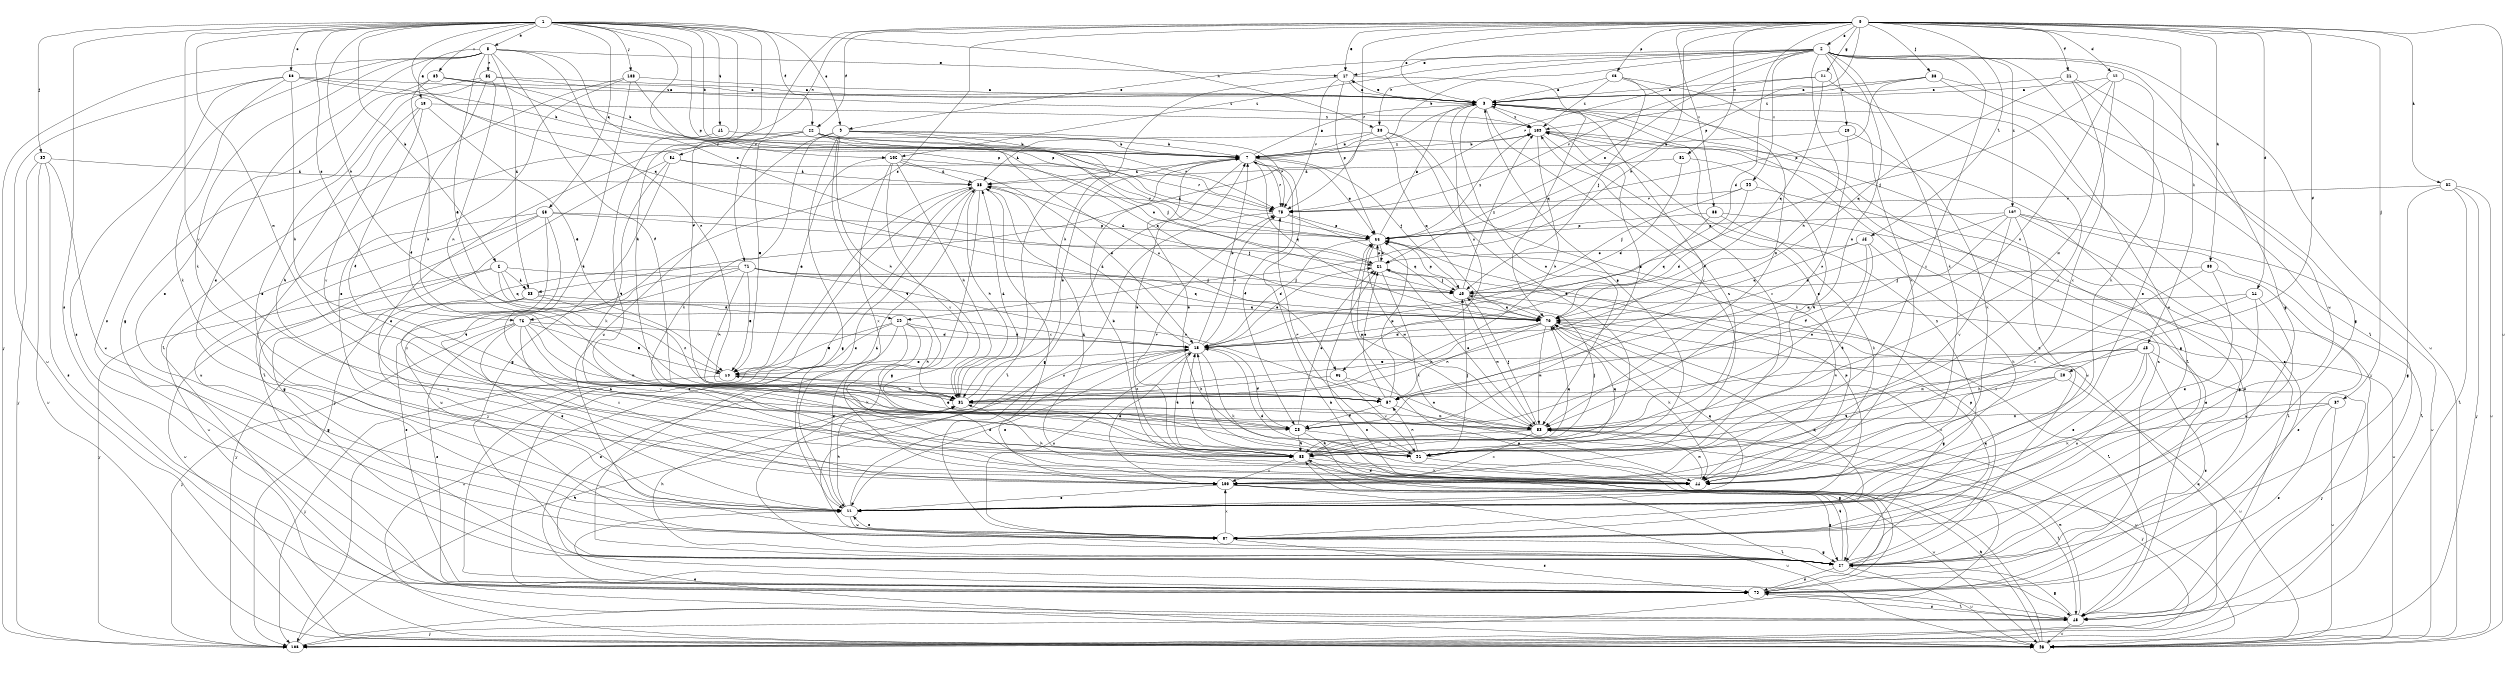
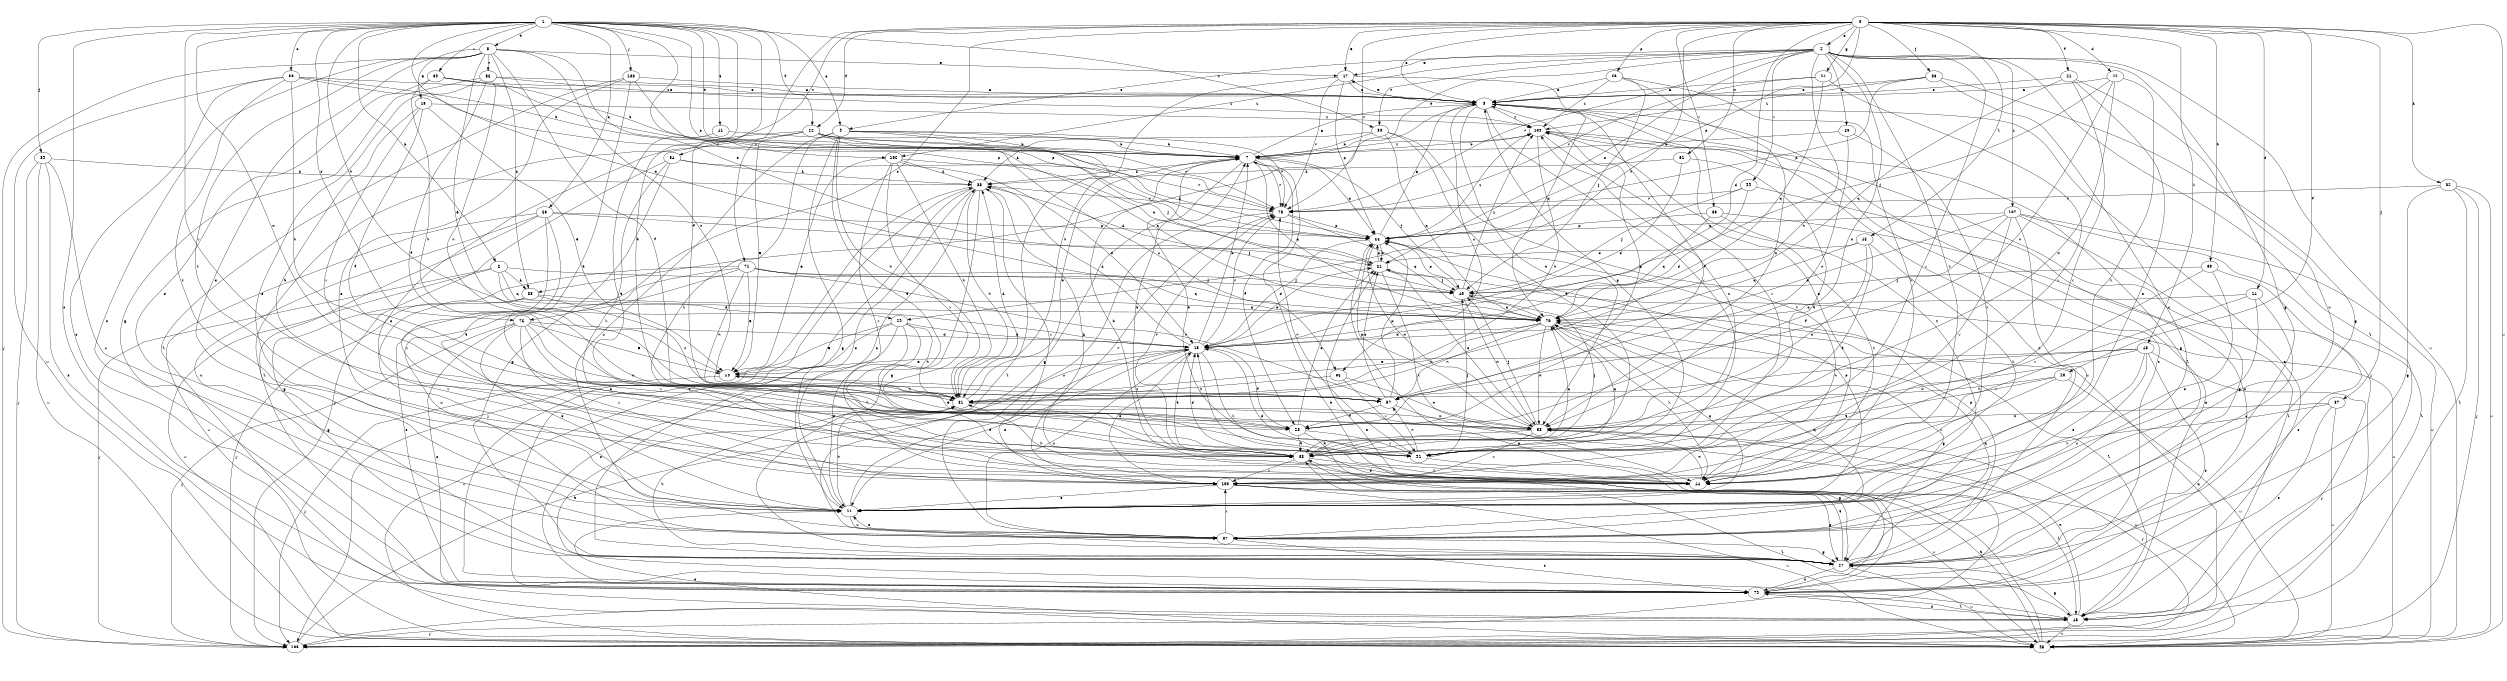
edge "100" -> "75": added, label "r"
